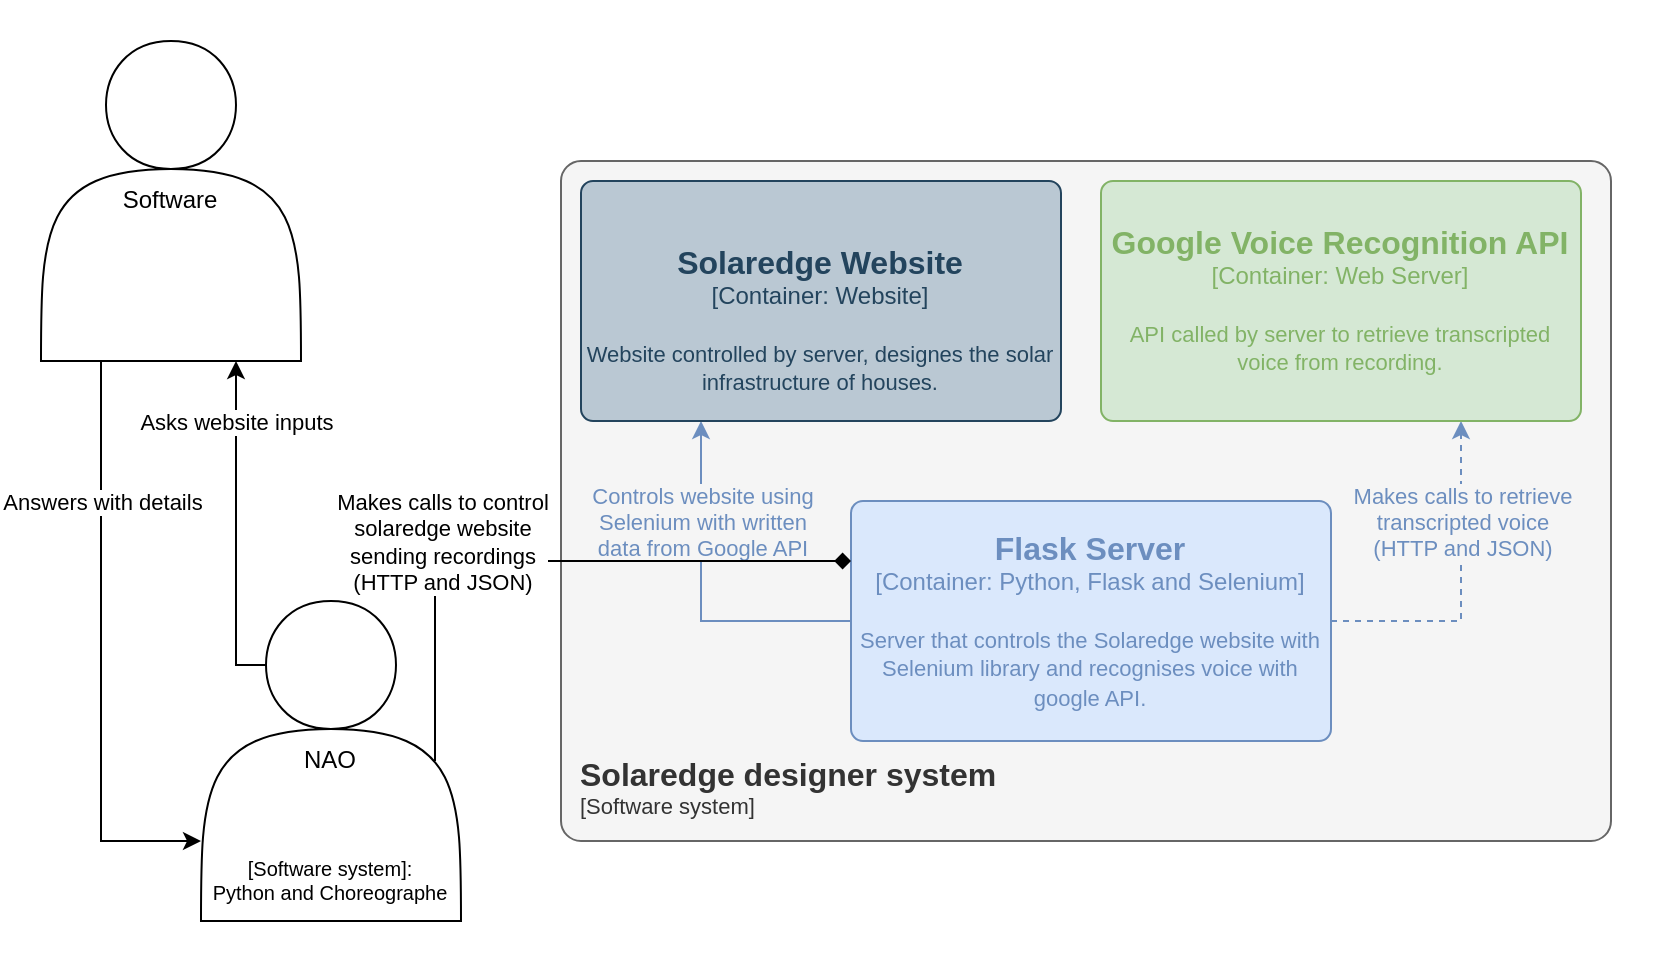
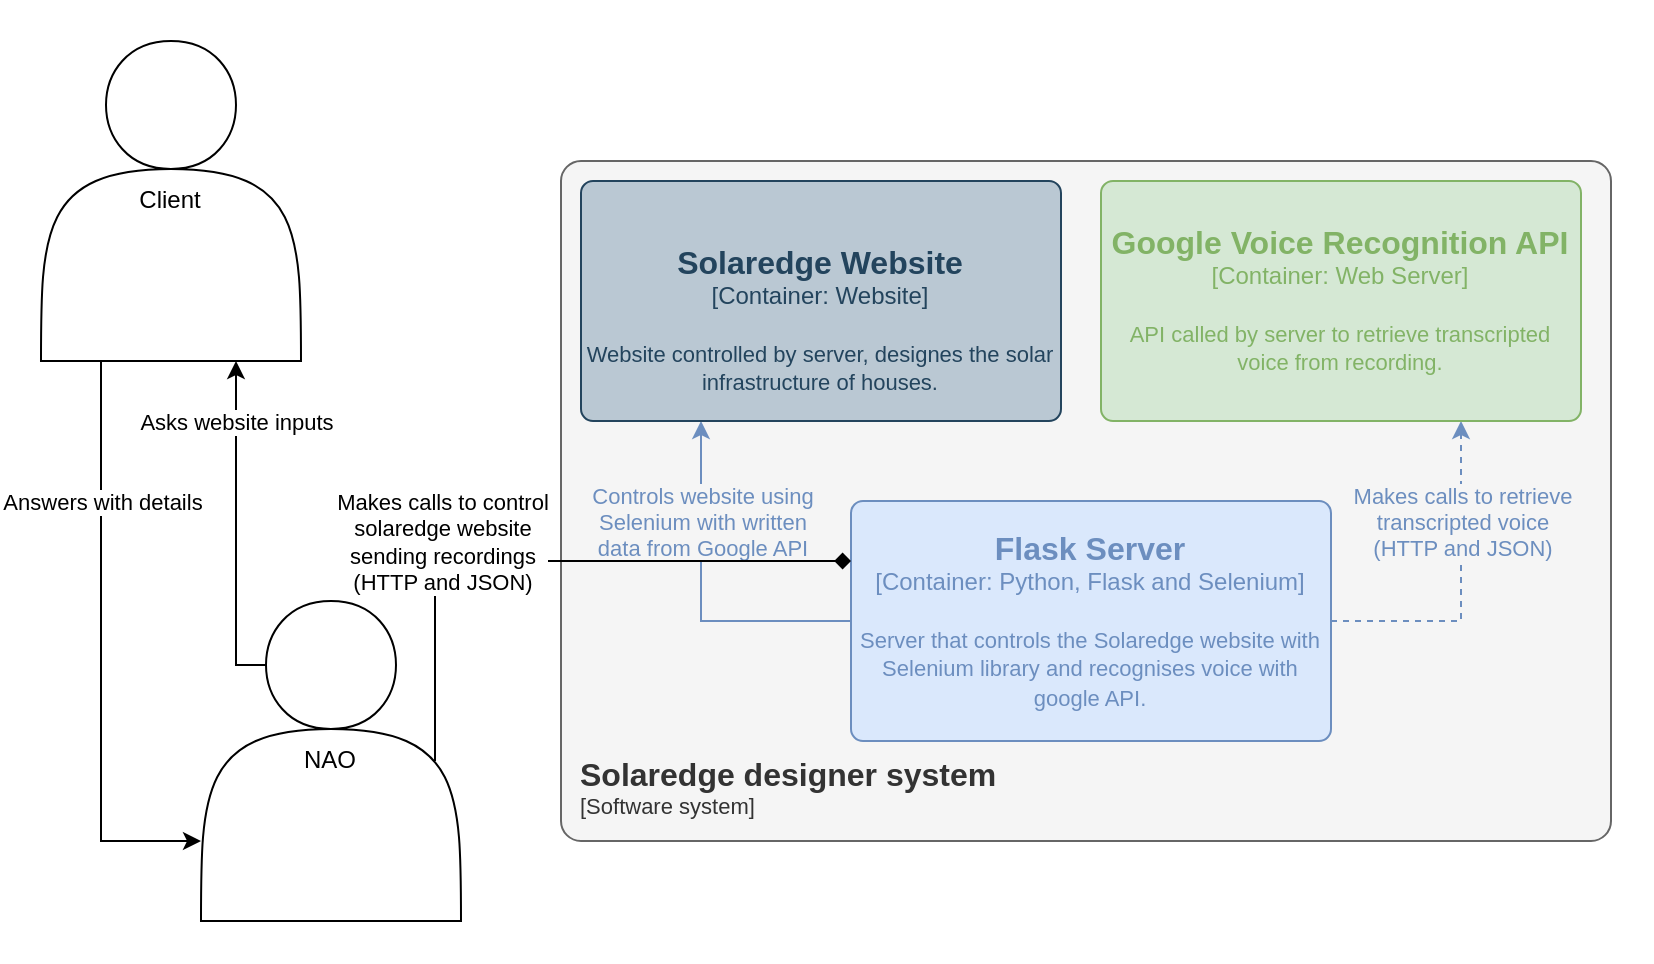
node "Software": label "Software" -> "Client"
node "[Software system]: Python and Choreographe": removed
